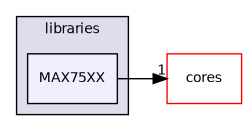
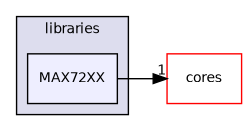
node "MAX75XX": label "MAX75XX" -> "MAX72XX"
